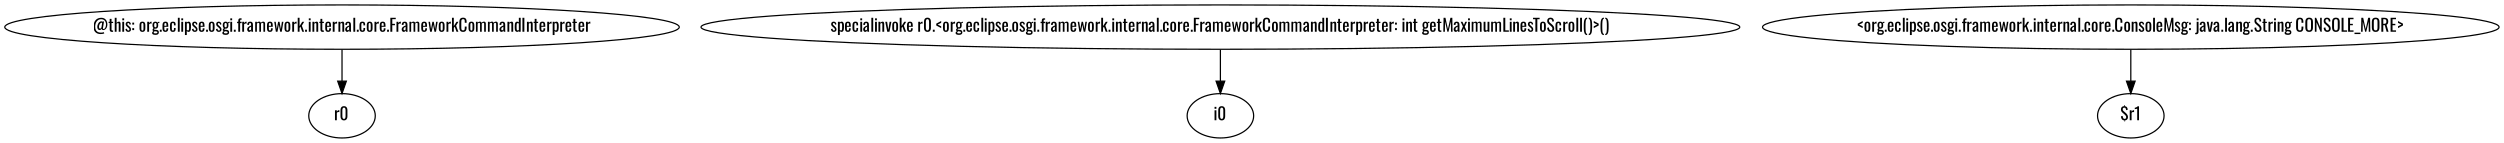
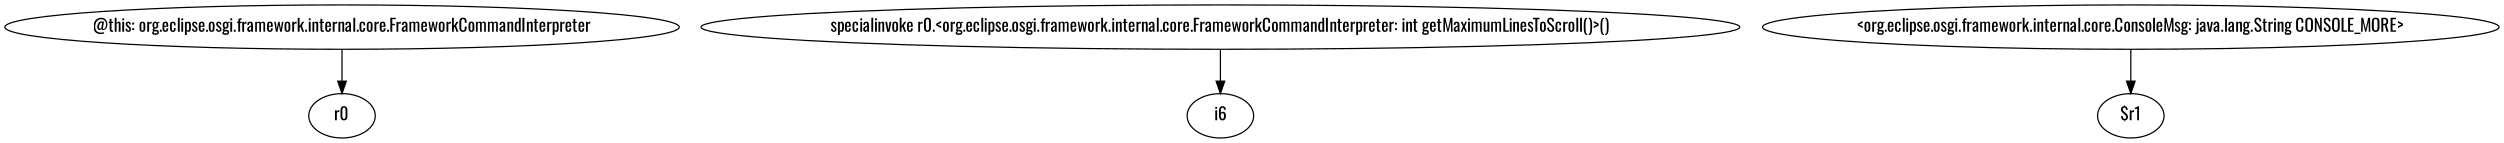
node "i0": label "i0" -> "i6"
